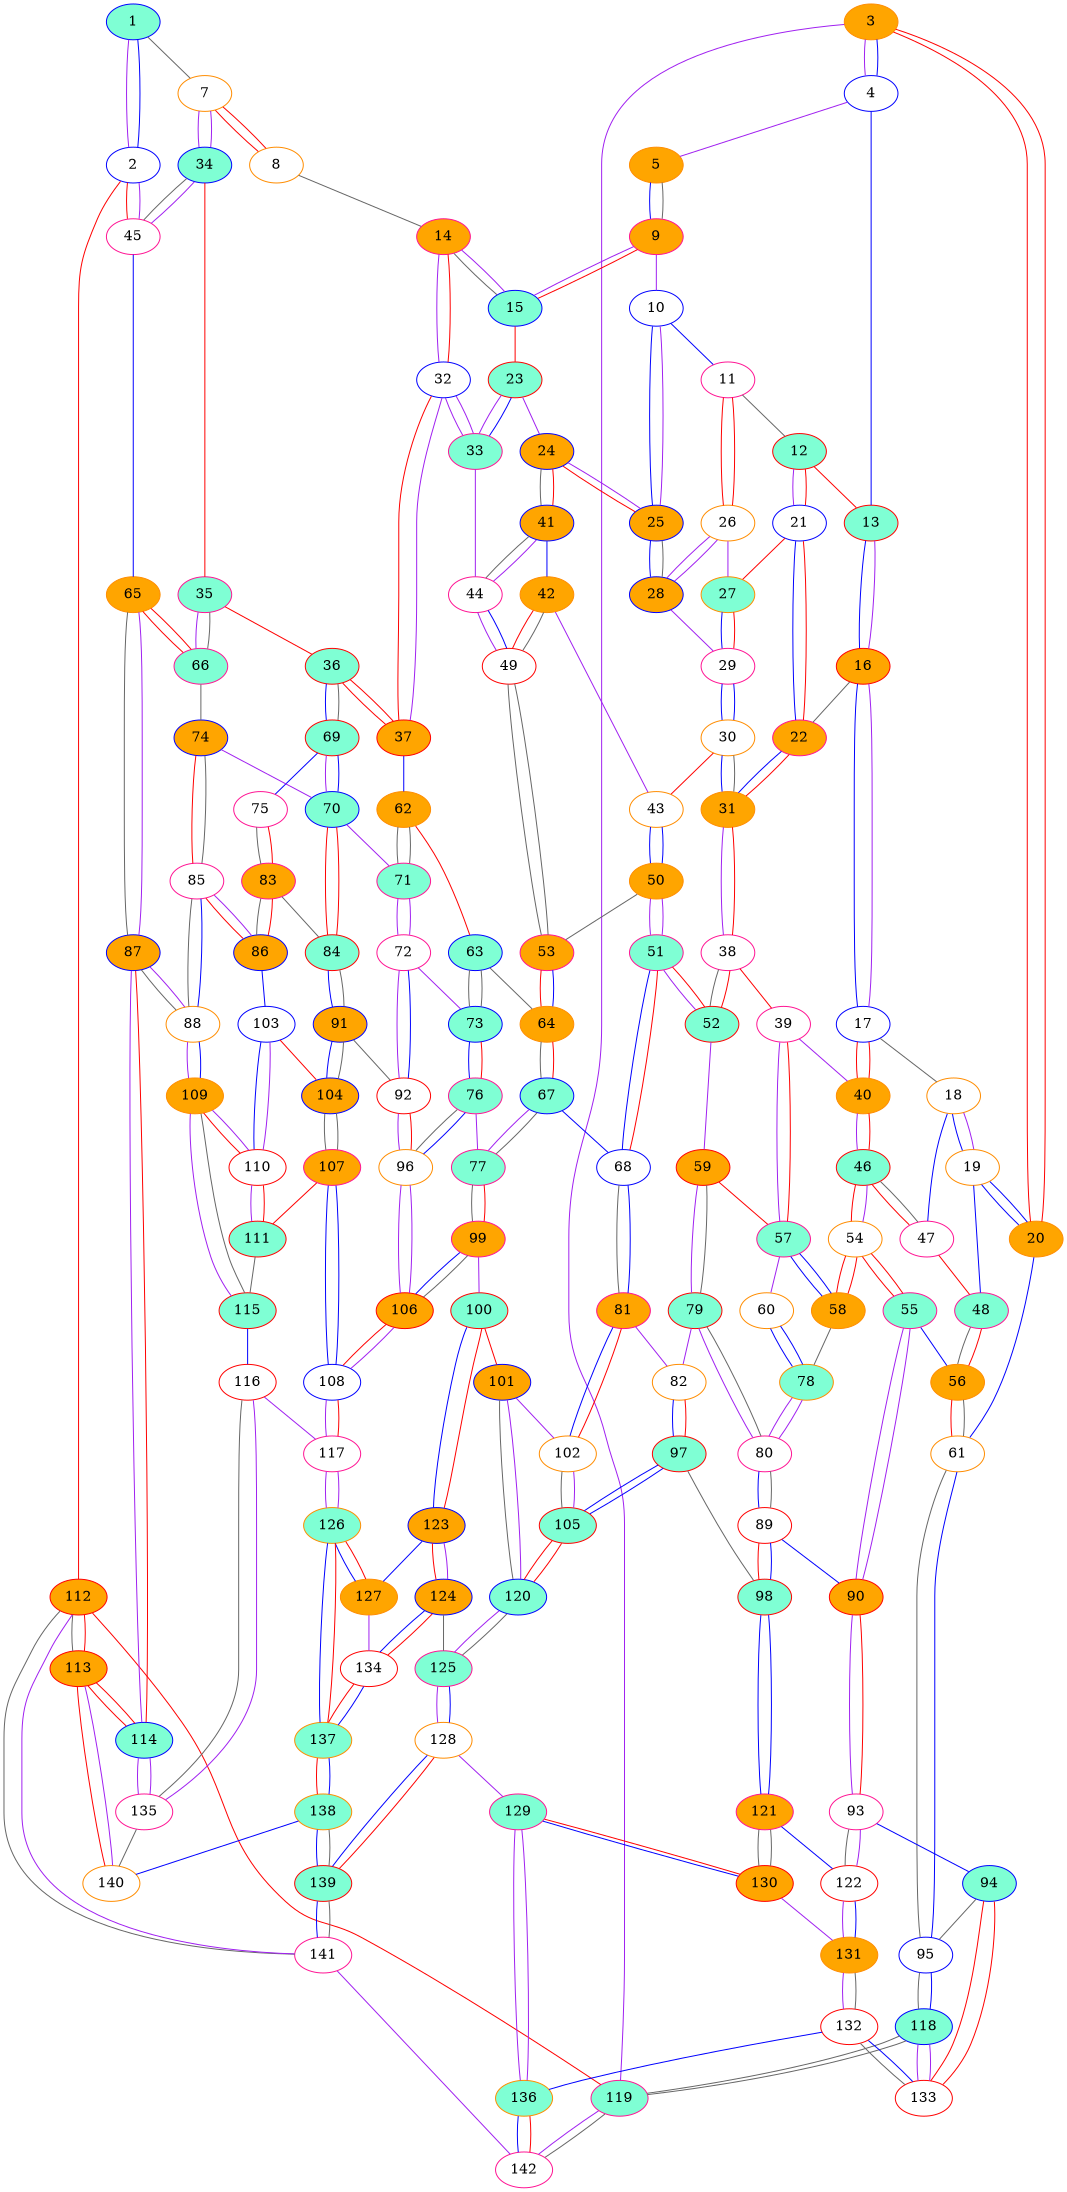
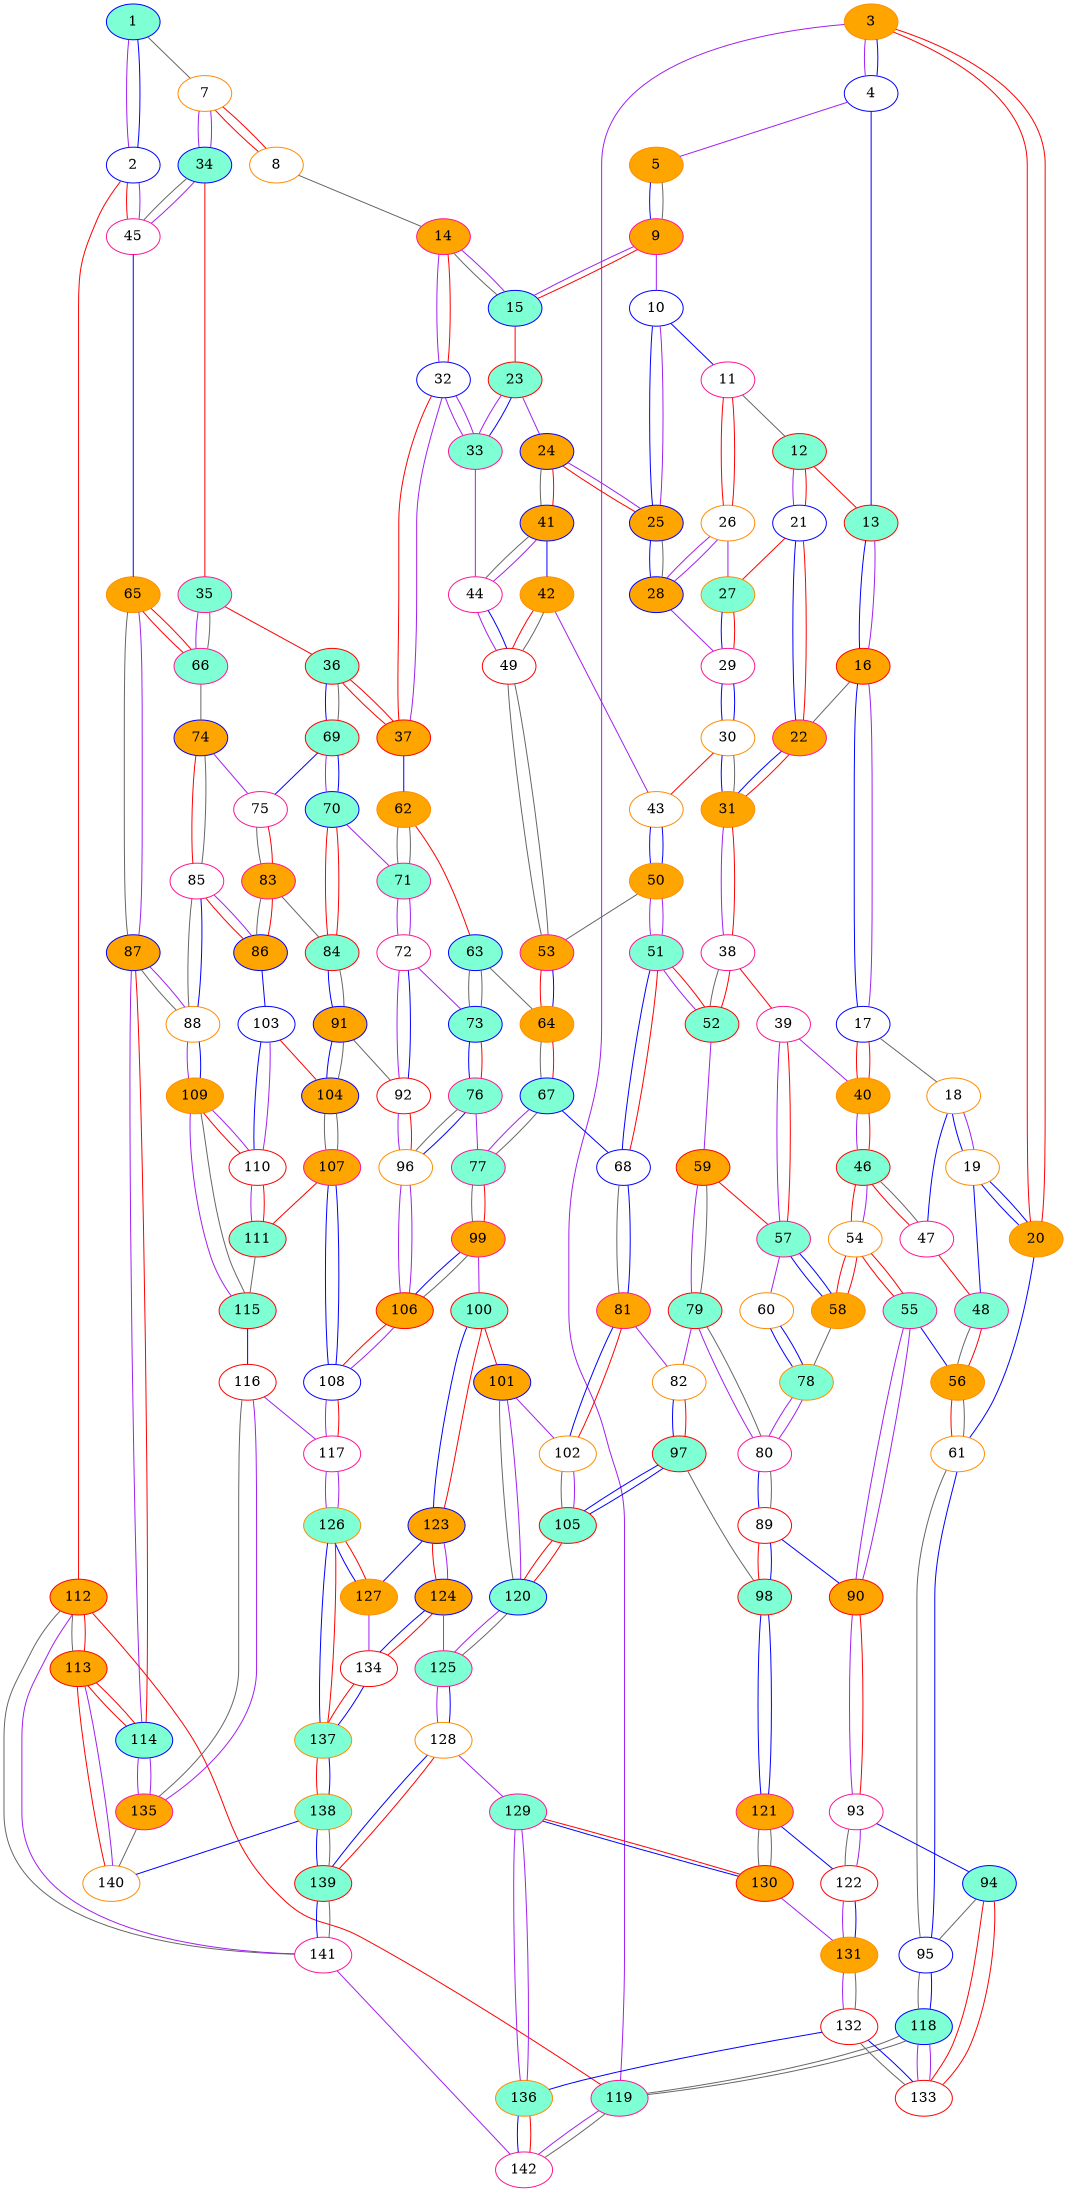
edge "74" -- "70": now "74" -- "75"
node "135": fillcolor white -> orange
